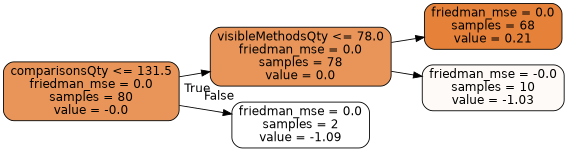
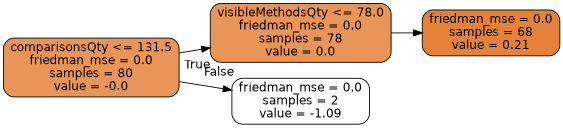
node "friedman_mse = -0.0 samples = 10 value = -1.03": removed
